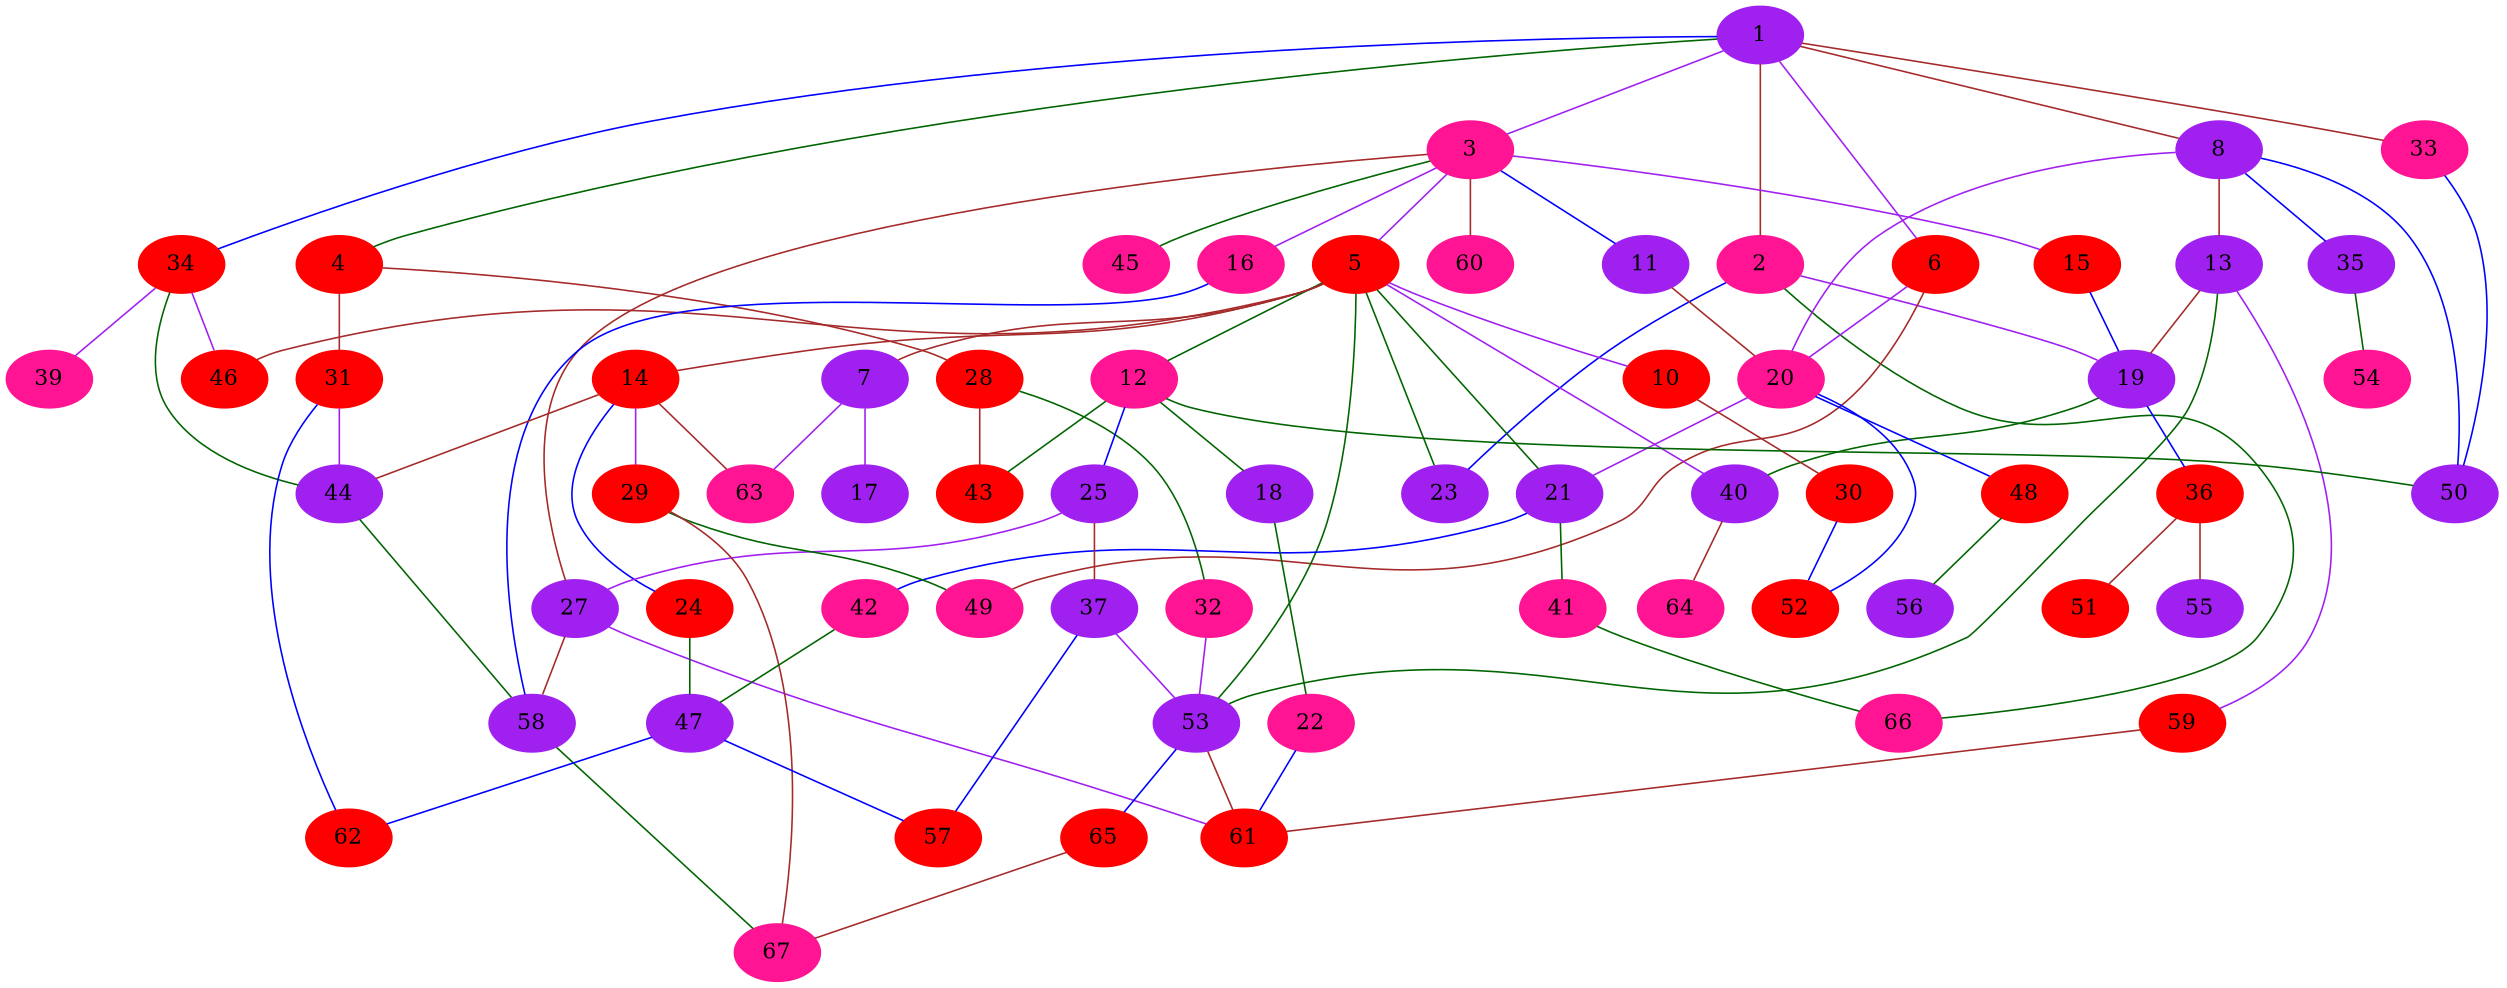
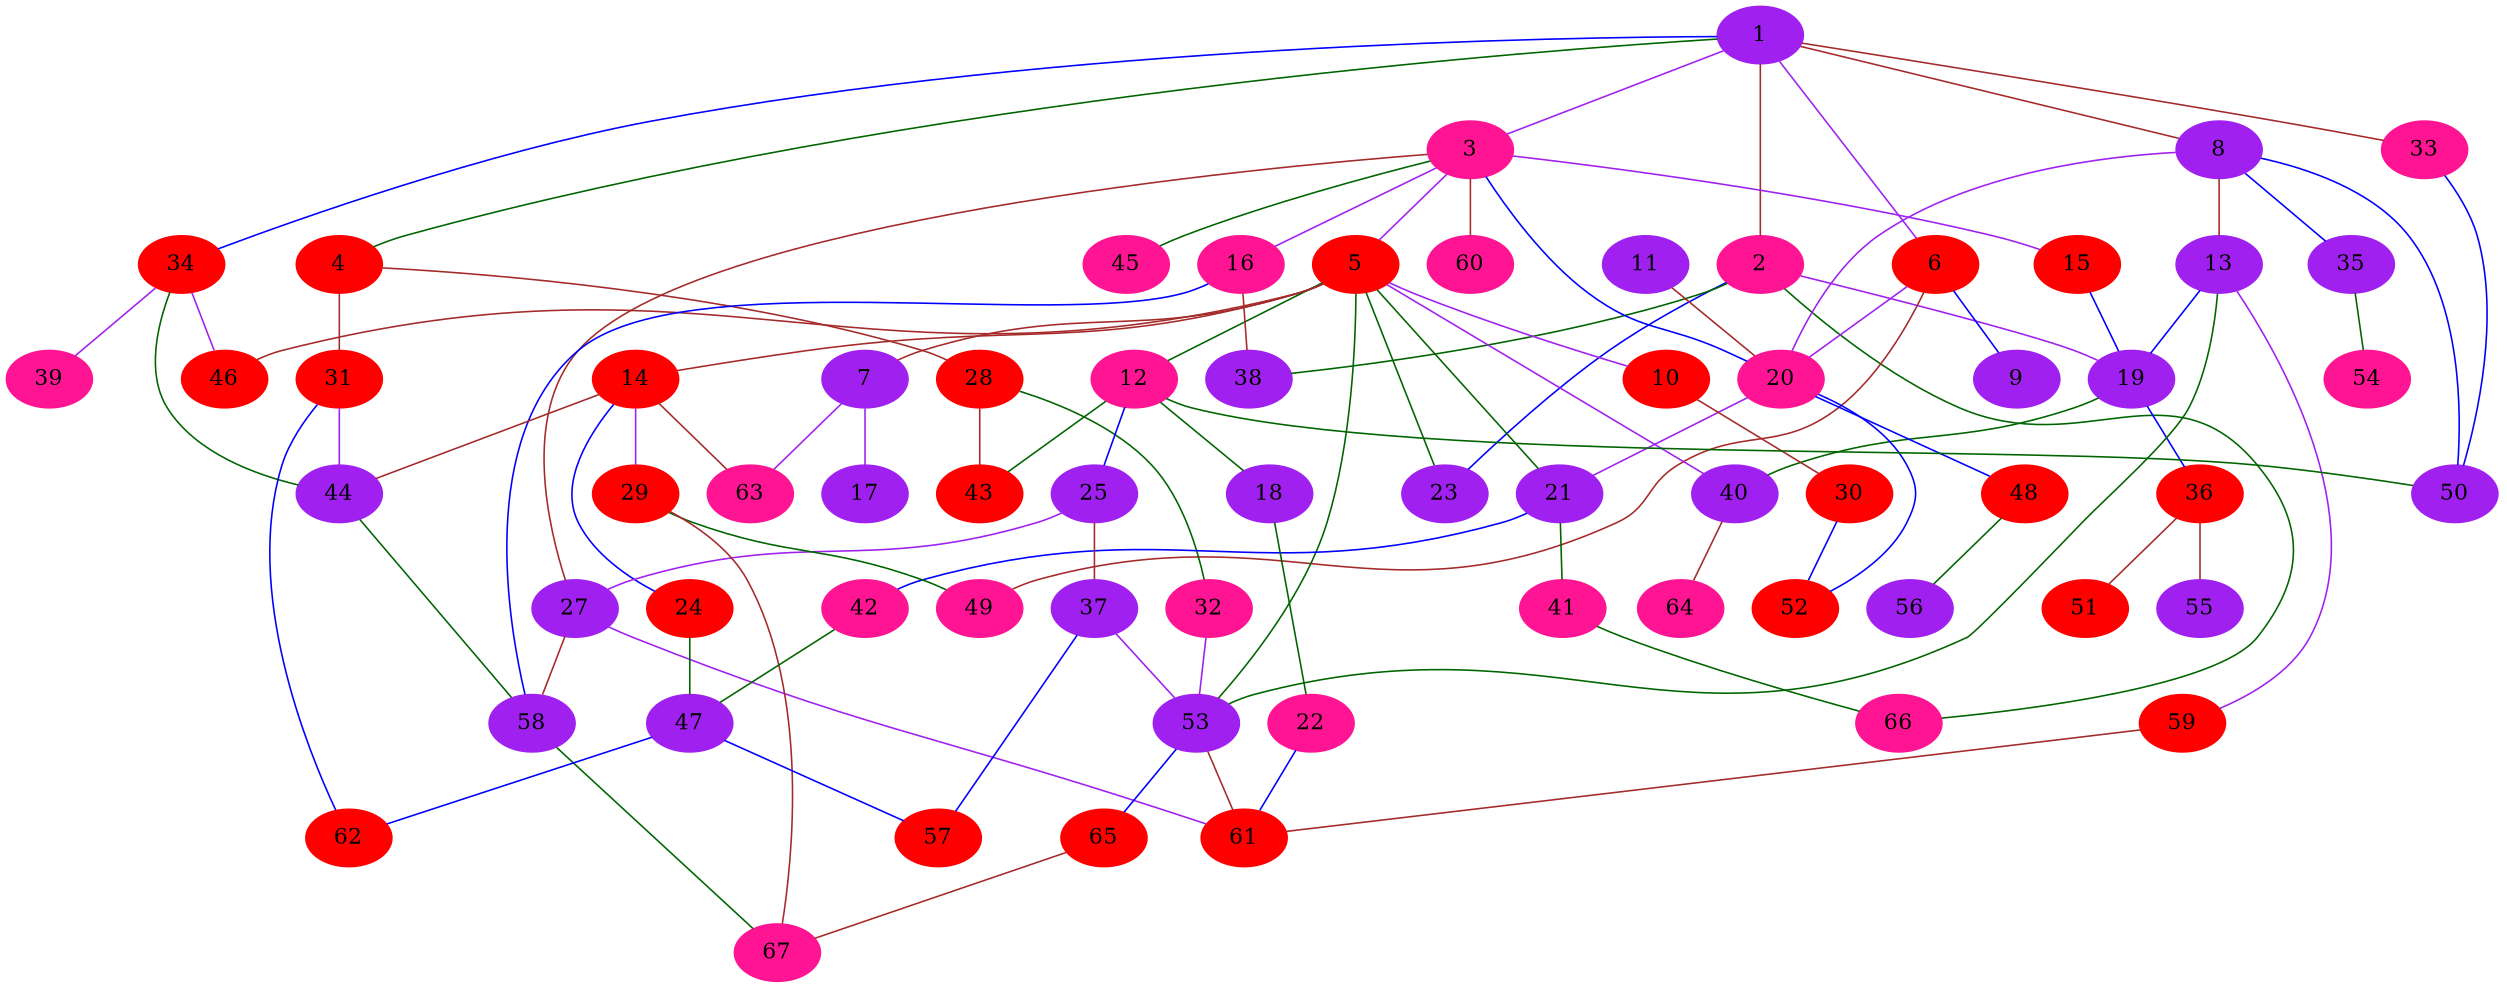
edge "3" -- "11": now "3" -- "20"
edge "13" -- "19": color brown -> blue
node "38": added
node "9": added
